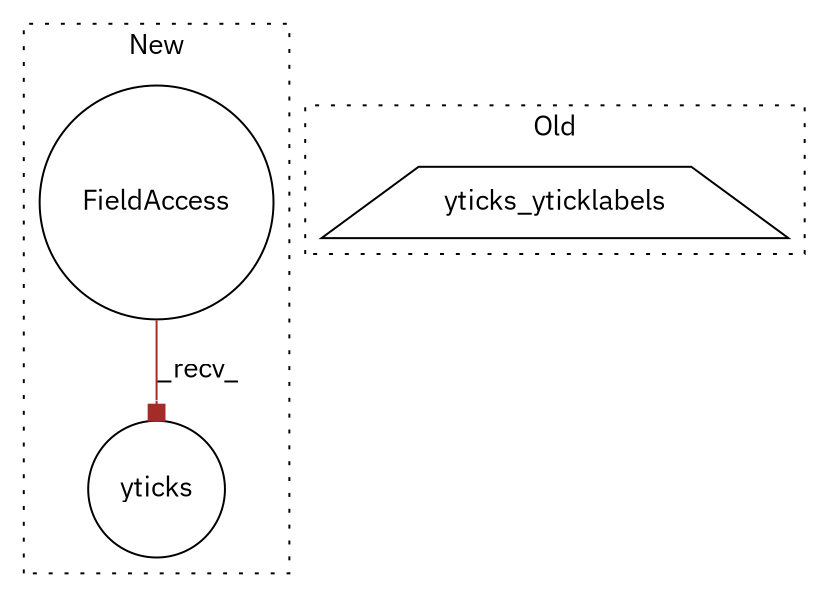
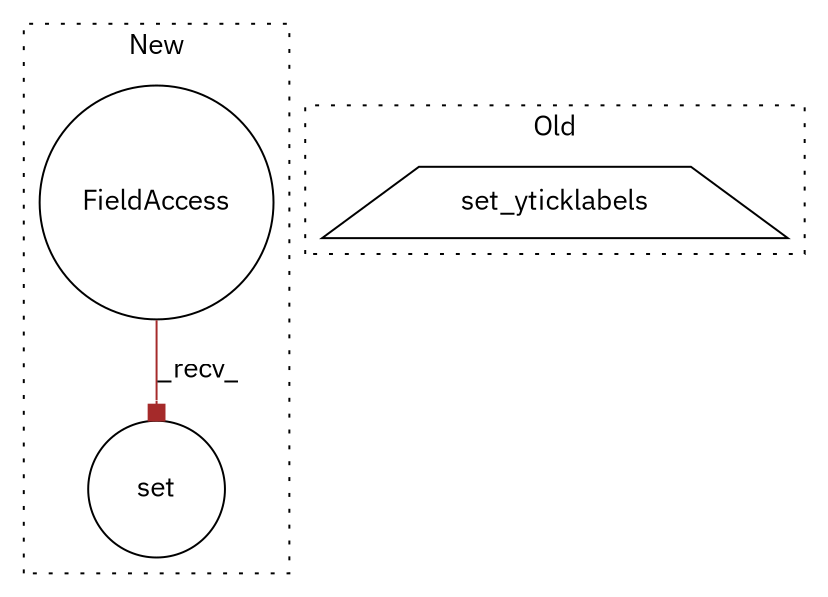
node "yticks_yticklabels": label "yticks_yticklabels" -> "set_yticklabels"
node "yticks": label "yticks" -> "set"
